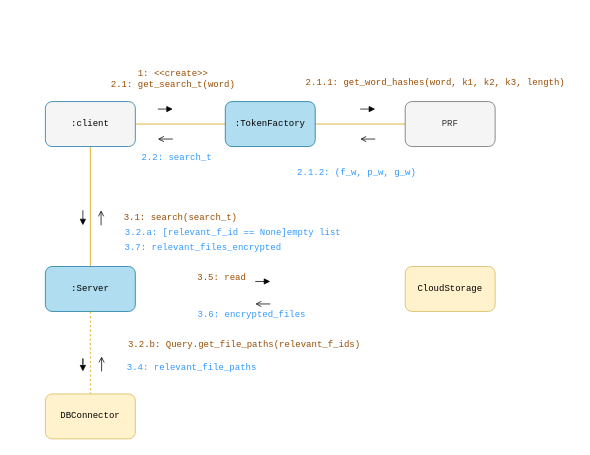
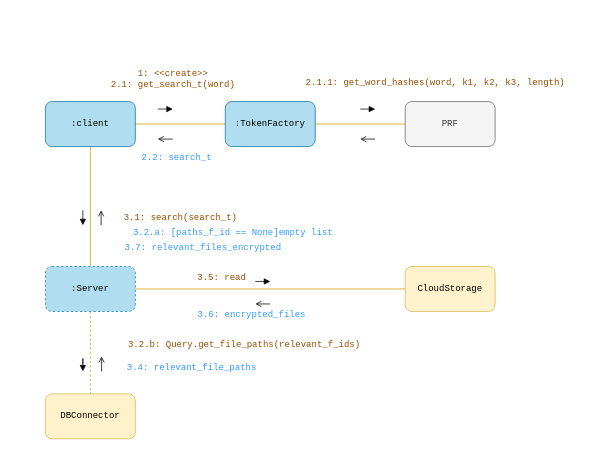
node ":client": fillcolor #f5f5f5 -> #b1ddf0
node "2.1.2: (f_w, p_w, g_w)": removed
node "3.2.a: [relevant_f_id == None]empty list": label "3.2.a: [relevant_f_id == None]empty list" -> "3.2.a: [paths_f_id == None]empty list"
node ":Server": style solid -> dashed
edge ":Server" -- "CloudStorage": added
